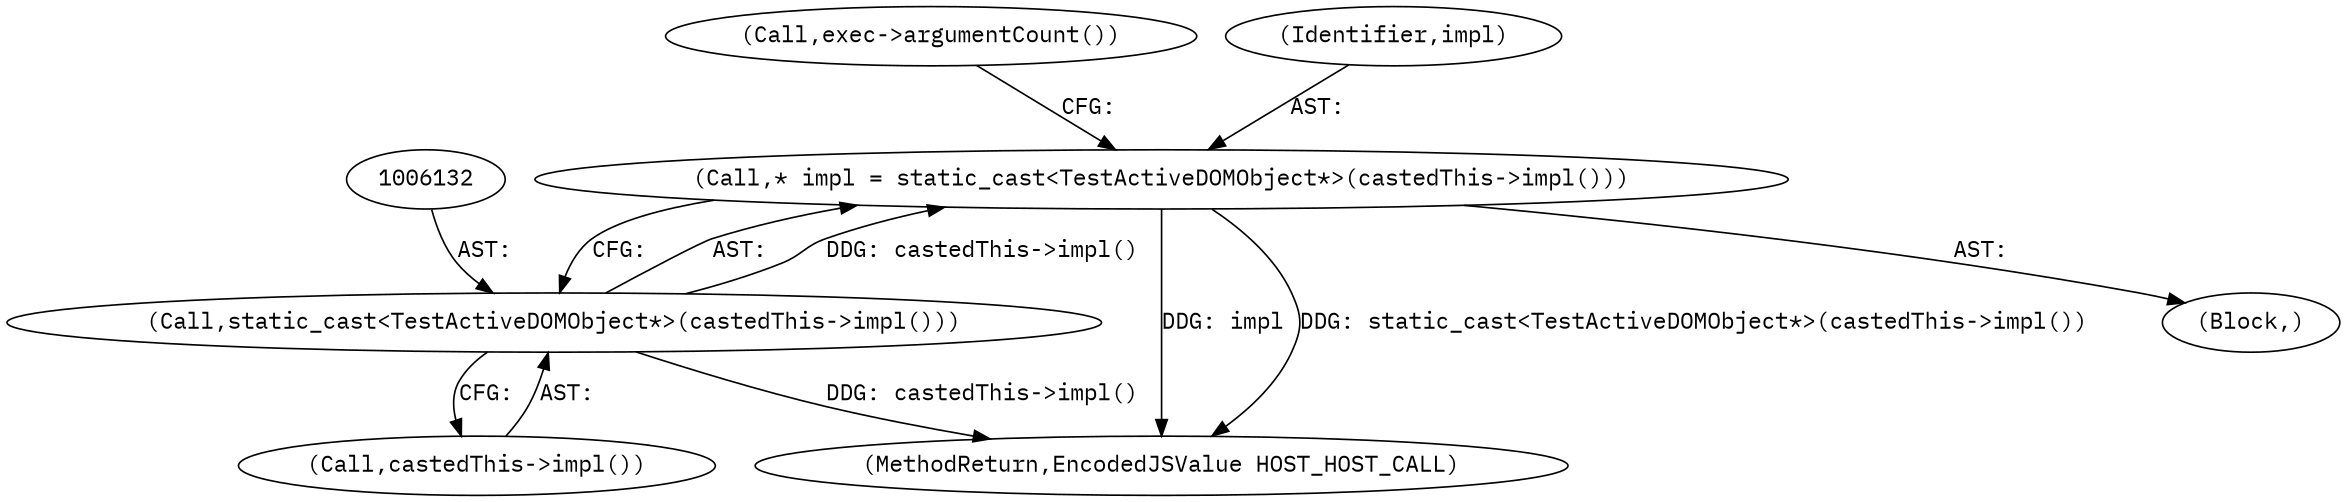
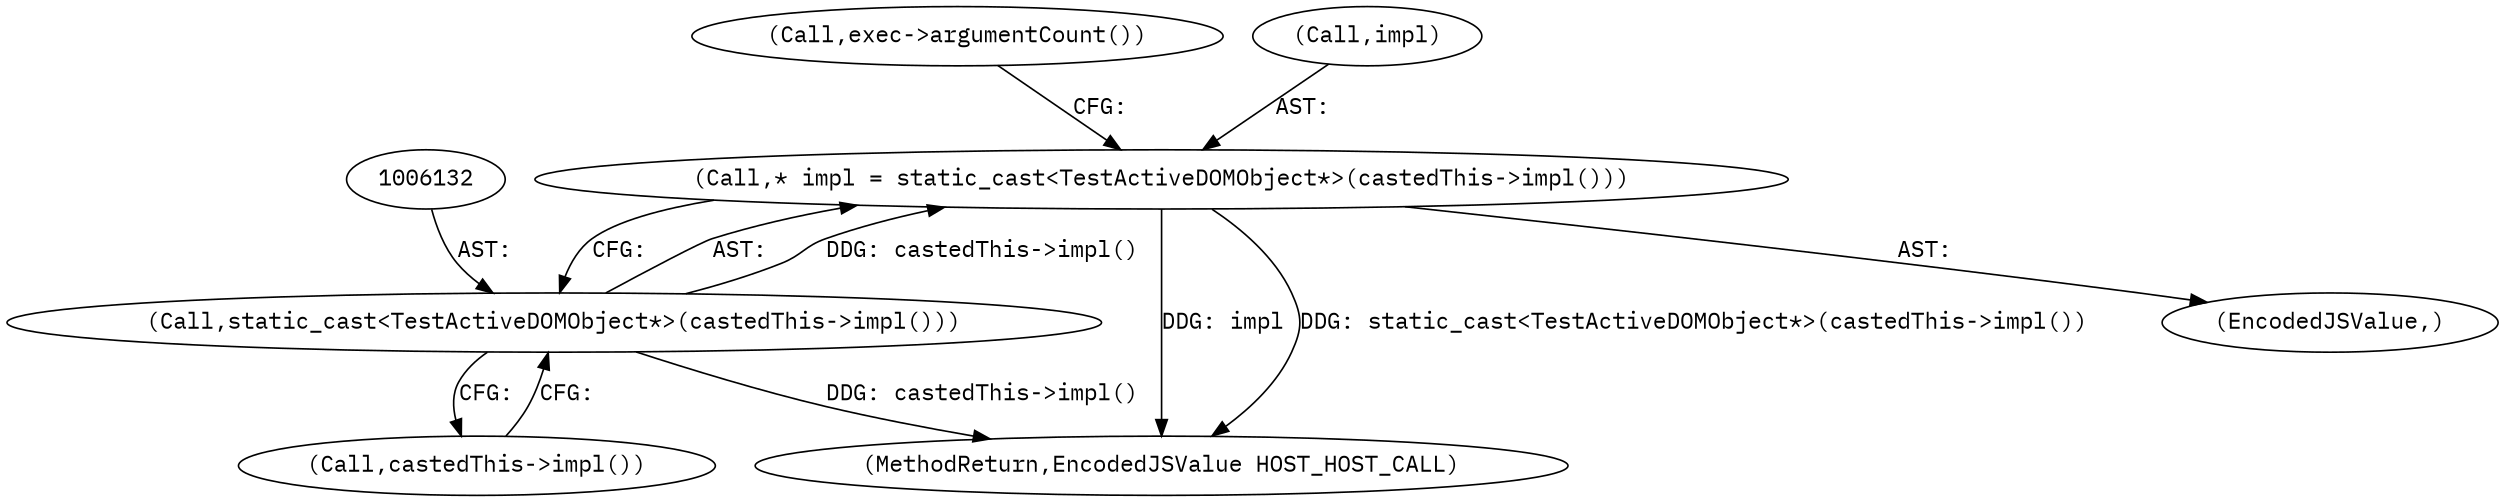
node "(Identifier,impl)": label "(Identifier,impl)" -> "(Call,impl)"
node "(Block,)": label "(Block,)" -> "(EncodedJSValue,)"
edge "(Call,castedThis->impl())" -> "(Call,static_cast<TestActiveDOMObject*>(castedThis->impl()))": label "AST: " -> "CFG: "
